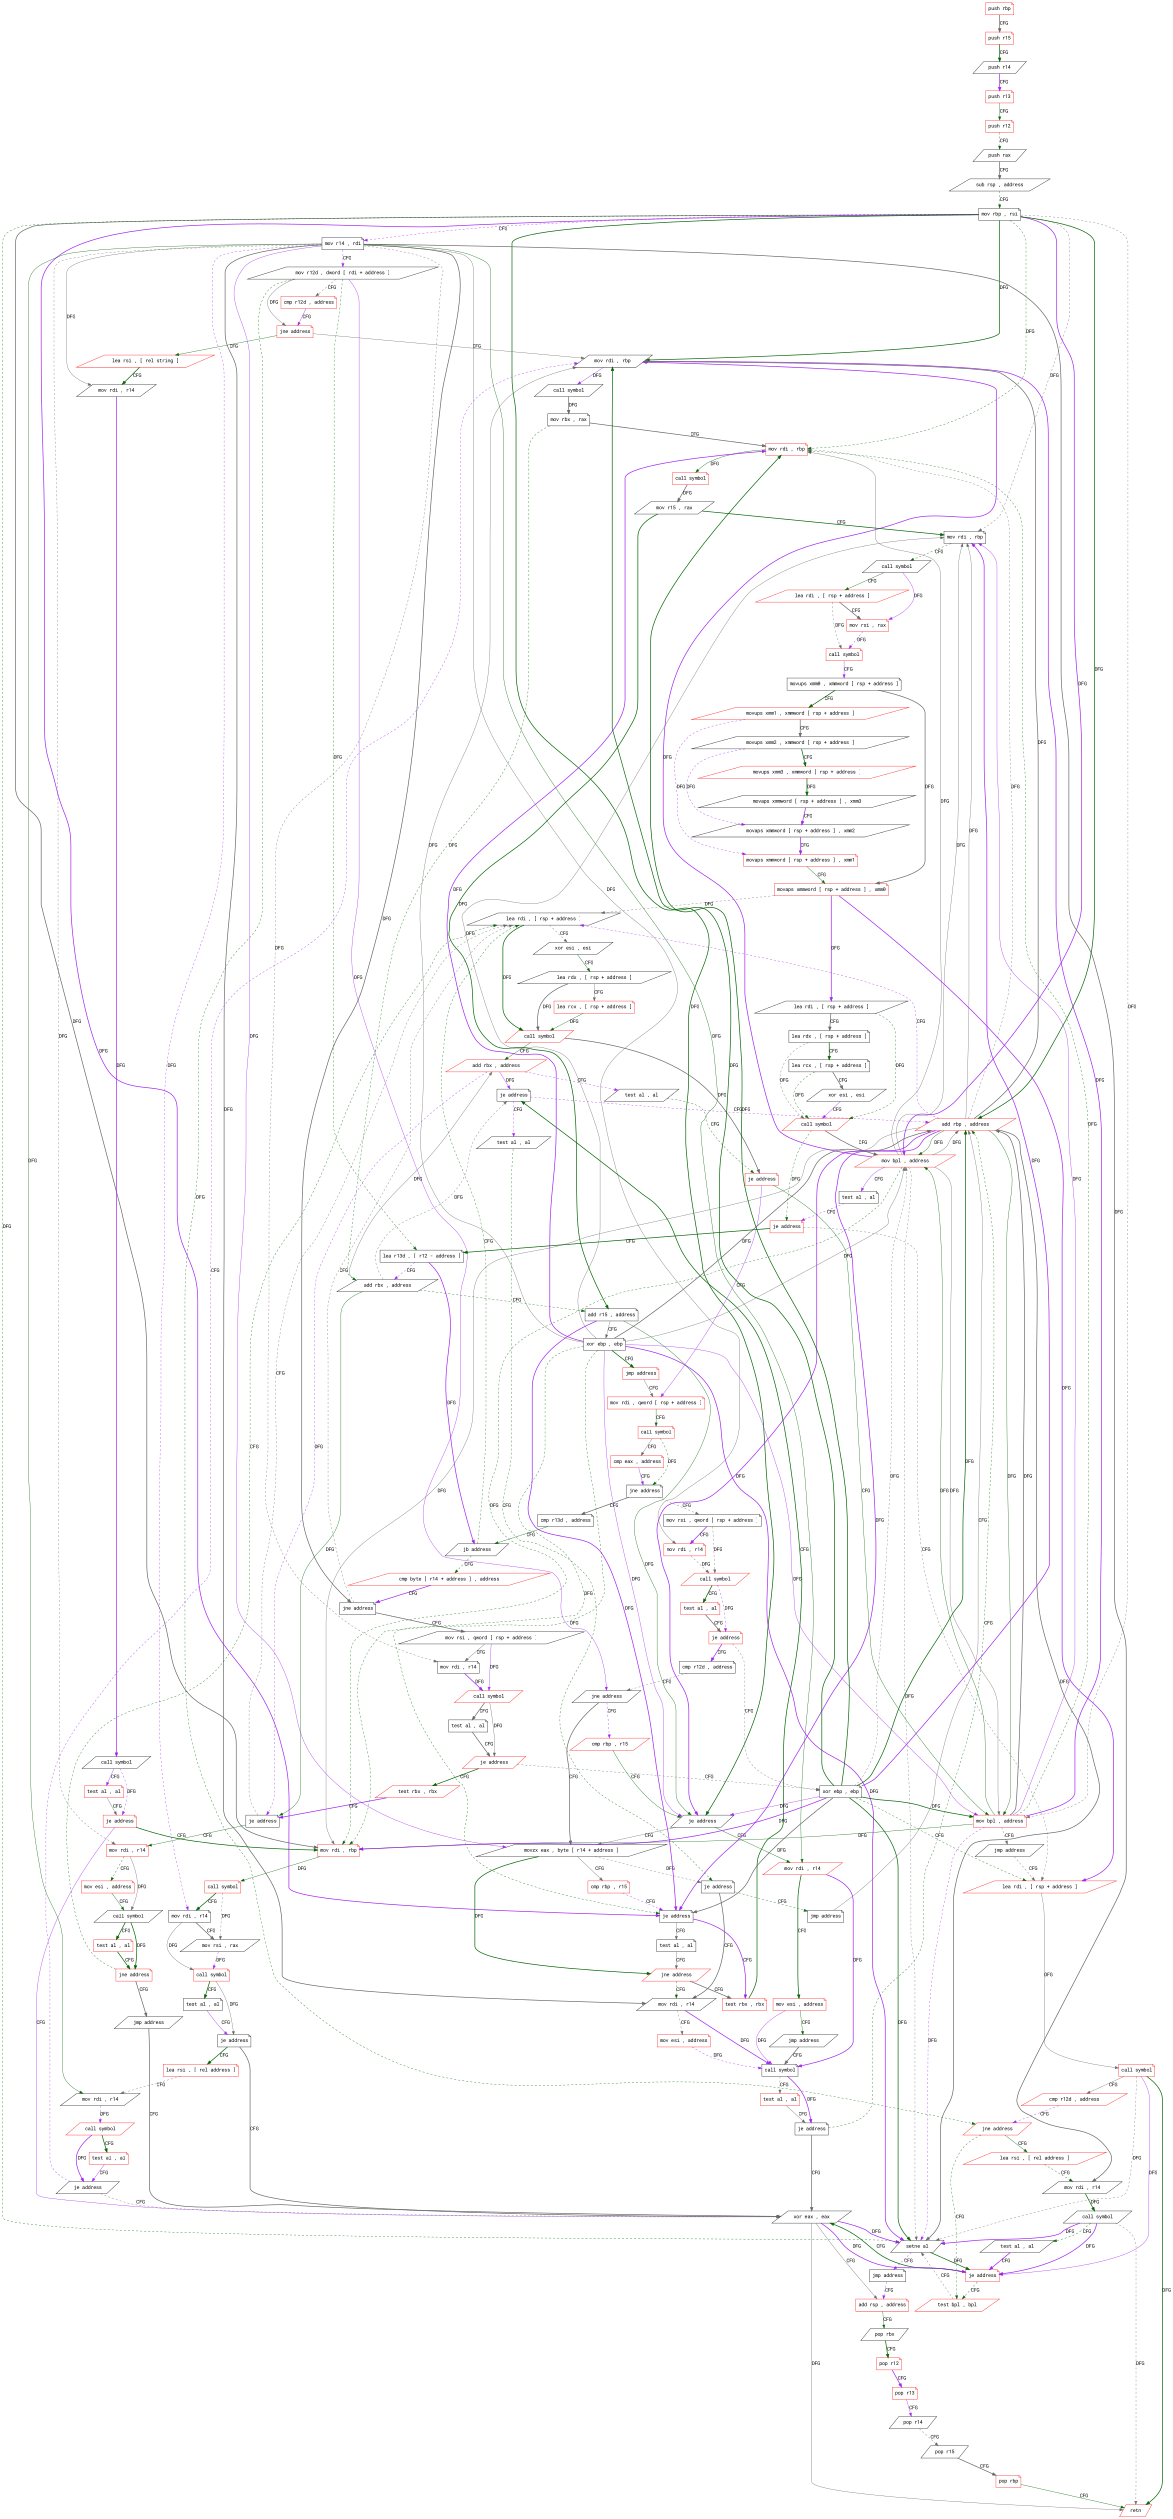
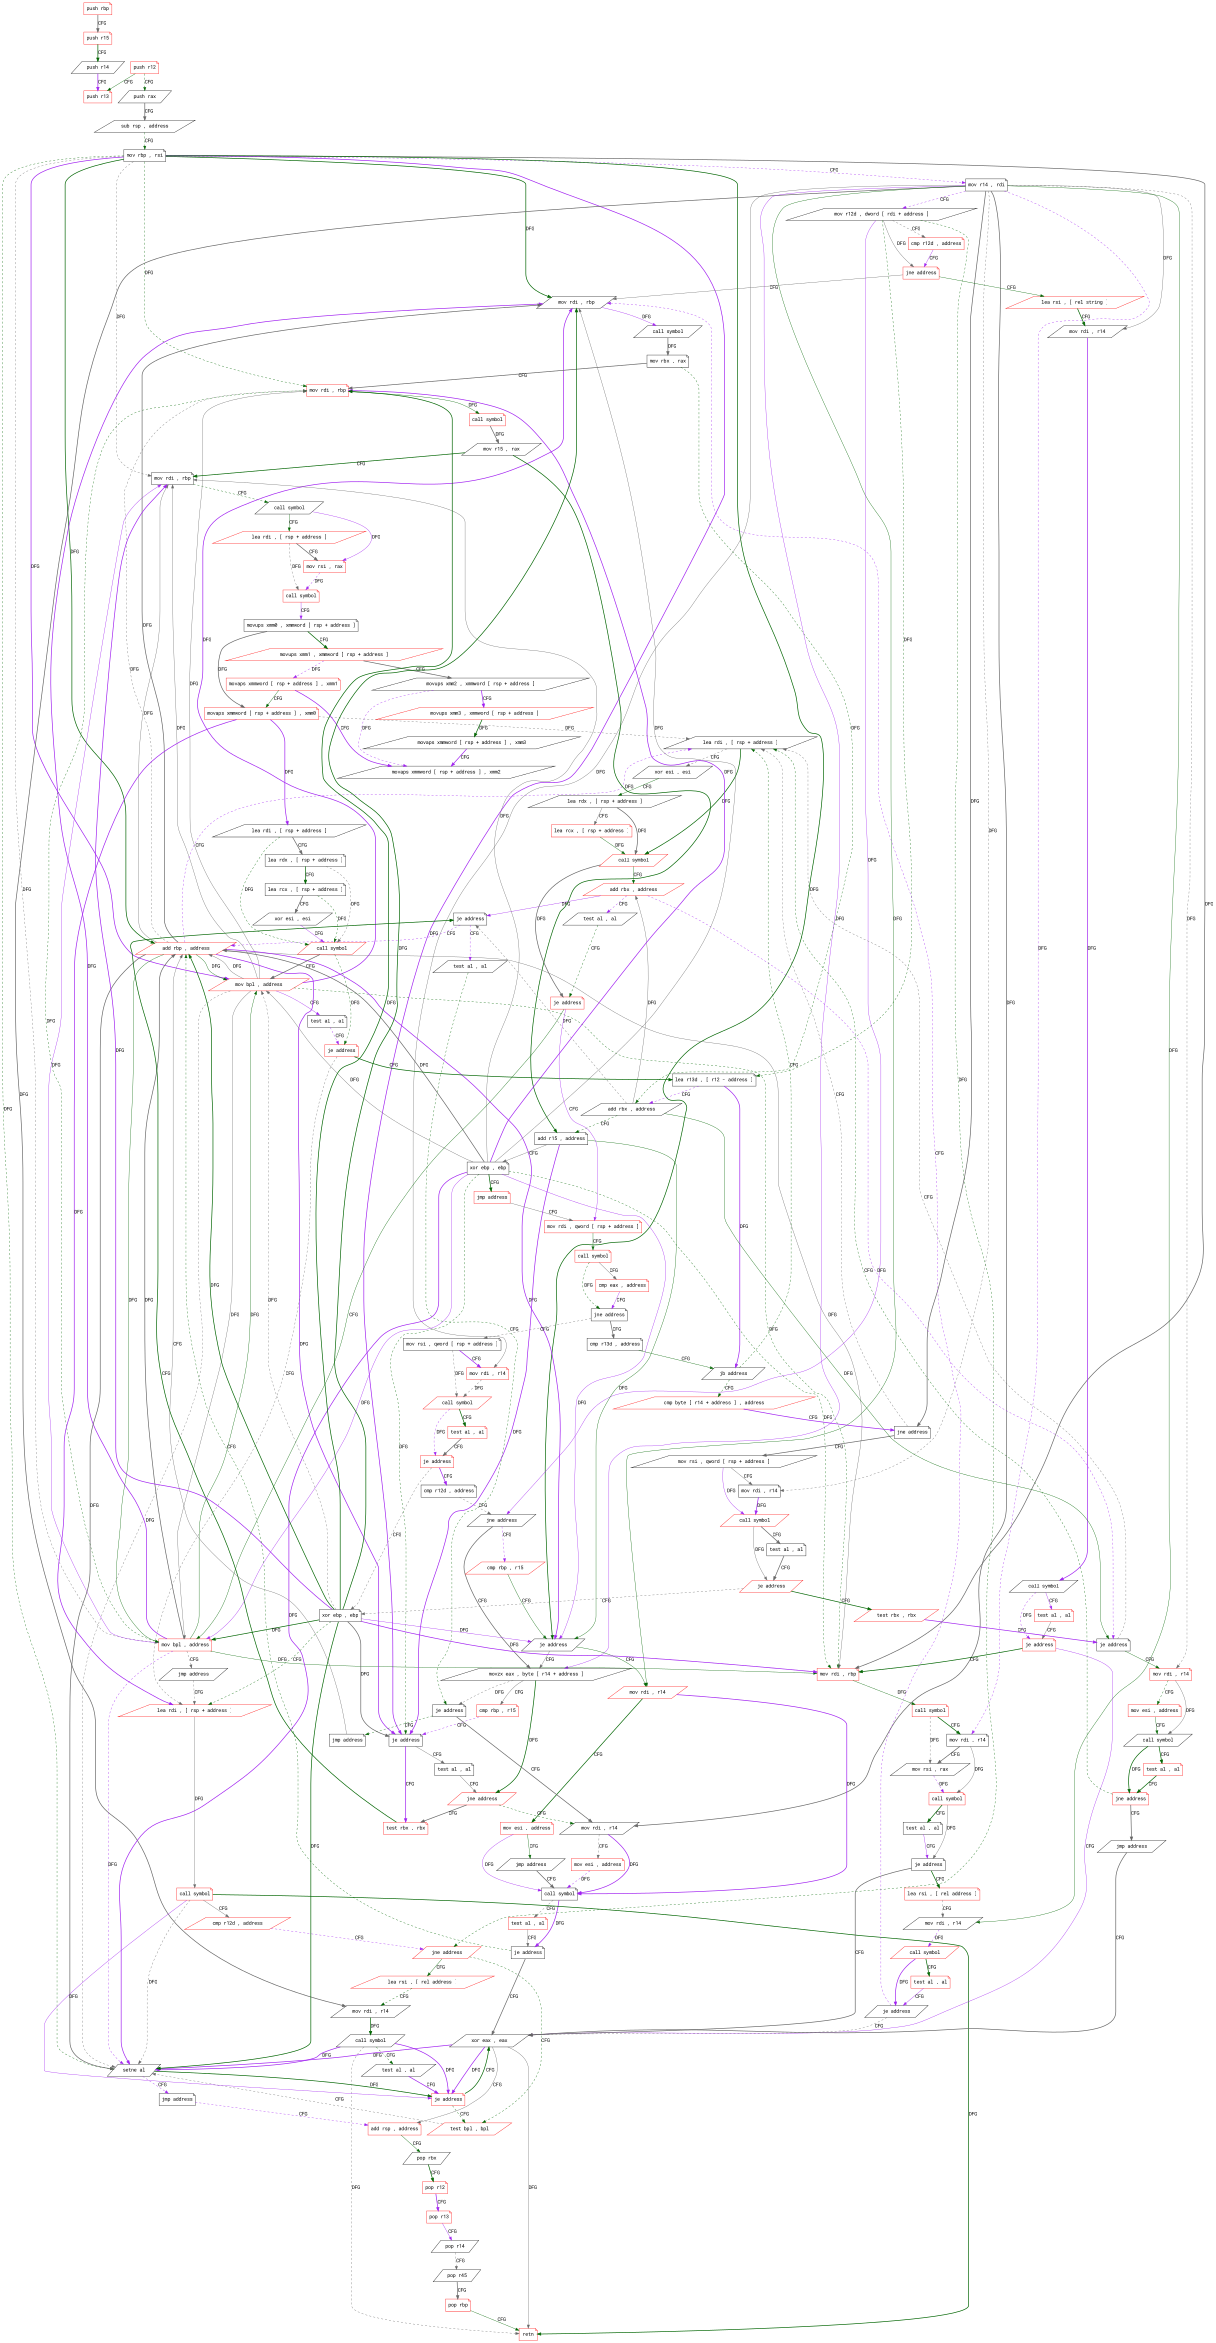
edge "push r13" -> "push r12": reversed
edge "movups xmm2 , xmmword [ rsp + address ]" -> "movups xmm3 , xmmword [ rsp + address ]": color darkgreen -> purple
edge "movaps xmmword [ rsp + address ] , xmm2" -> "movaps xmmword [ rsp + address ] , xmm1": reversed
node "pop r15": label "pop r15" -> "pop r45"
node "retn": shape parallelogram -> note
